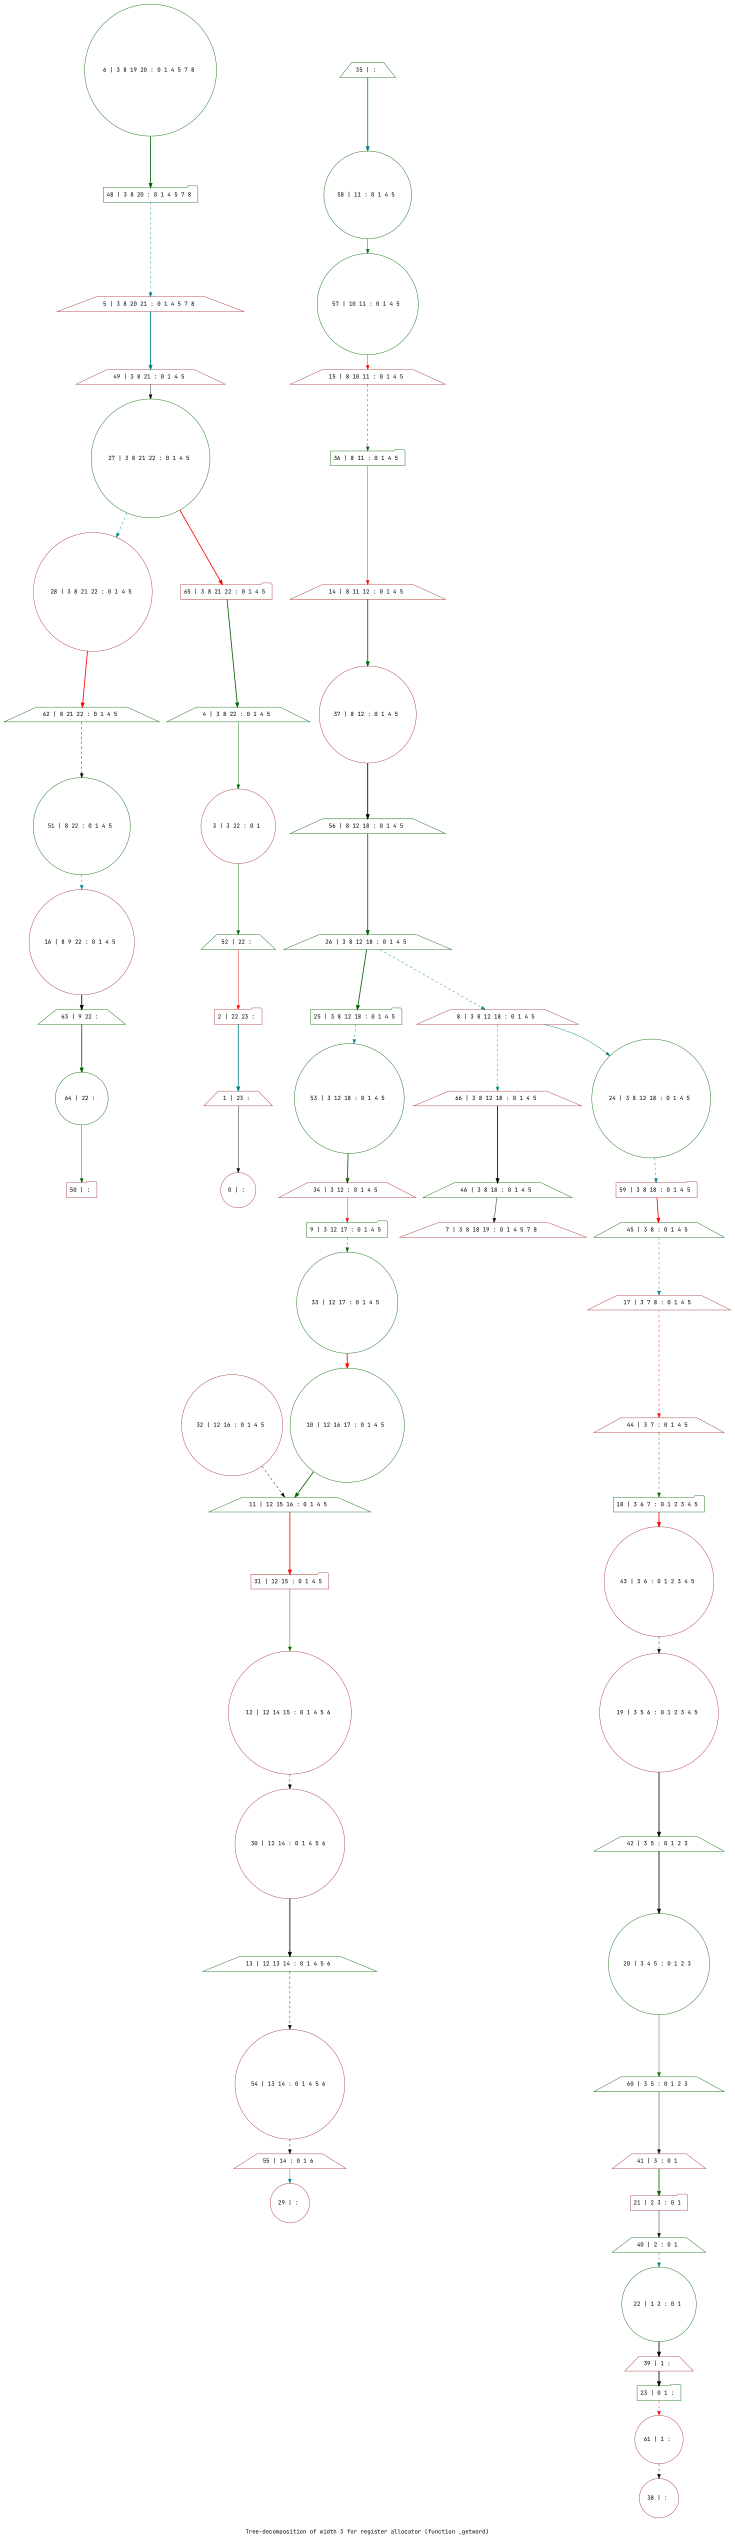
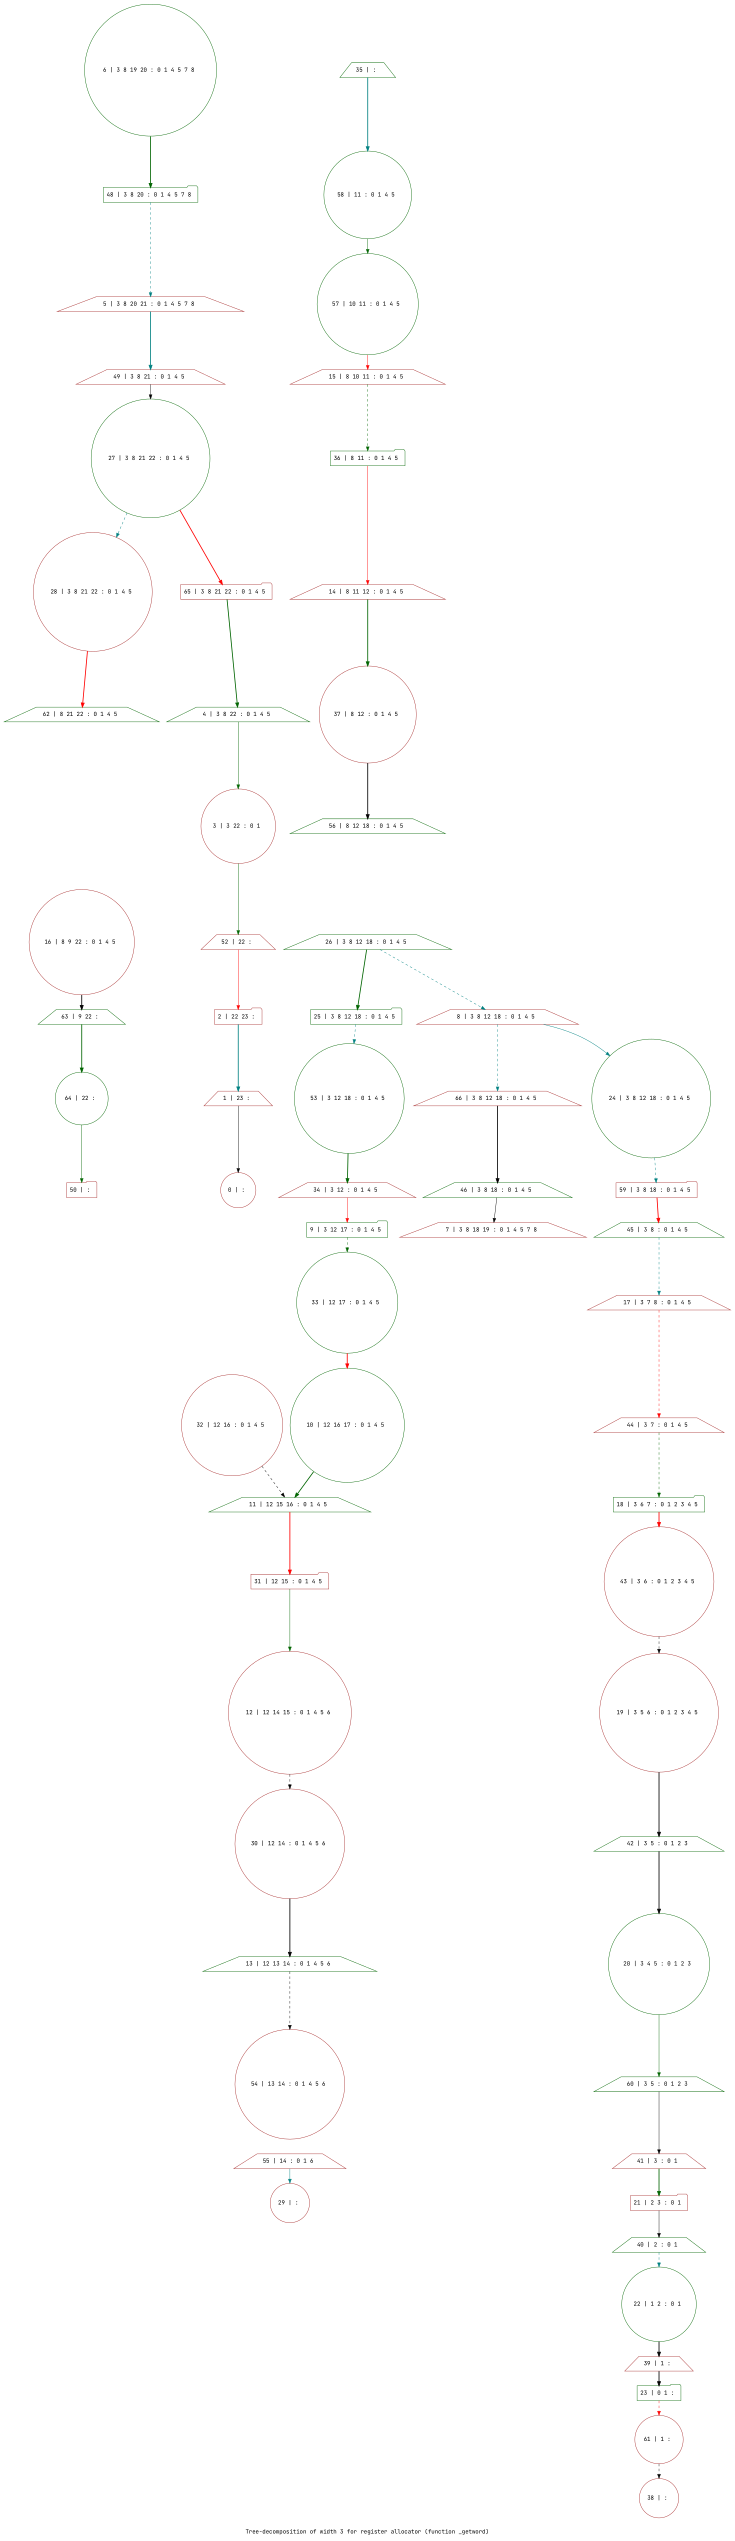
node "51 | 8 22 : 0 1 4 5": removed
edge "56 | 8 12 18 : 0 1 4 5" -> "26 | 3 8 12 18 : 0 1 4 5": removed
node "52 | 22 :": color darkgreen -> brown
edge "54 | 13 14 : 0 1 4 5 6" -> "55 | 14 : 0 1 6": removed
